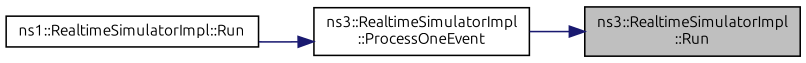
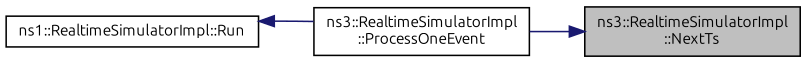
node "ns3::RealtimeSimulatorImpl ::Run": label "ns3::RealtimeSimulatorImpl ::Run" -> "ns3::RealtimeSimulatorImpl ::NextTs"
edge "ns1::RealtimeSimulatorImpl::Run" -> "ns3::RealtimeSimulatorImpl ::ProcessOneEvent": reversed
